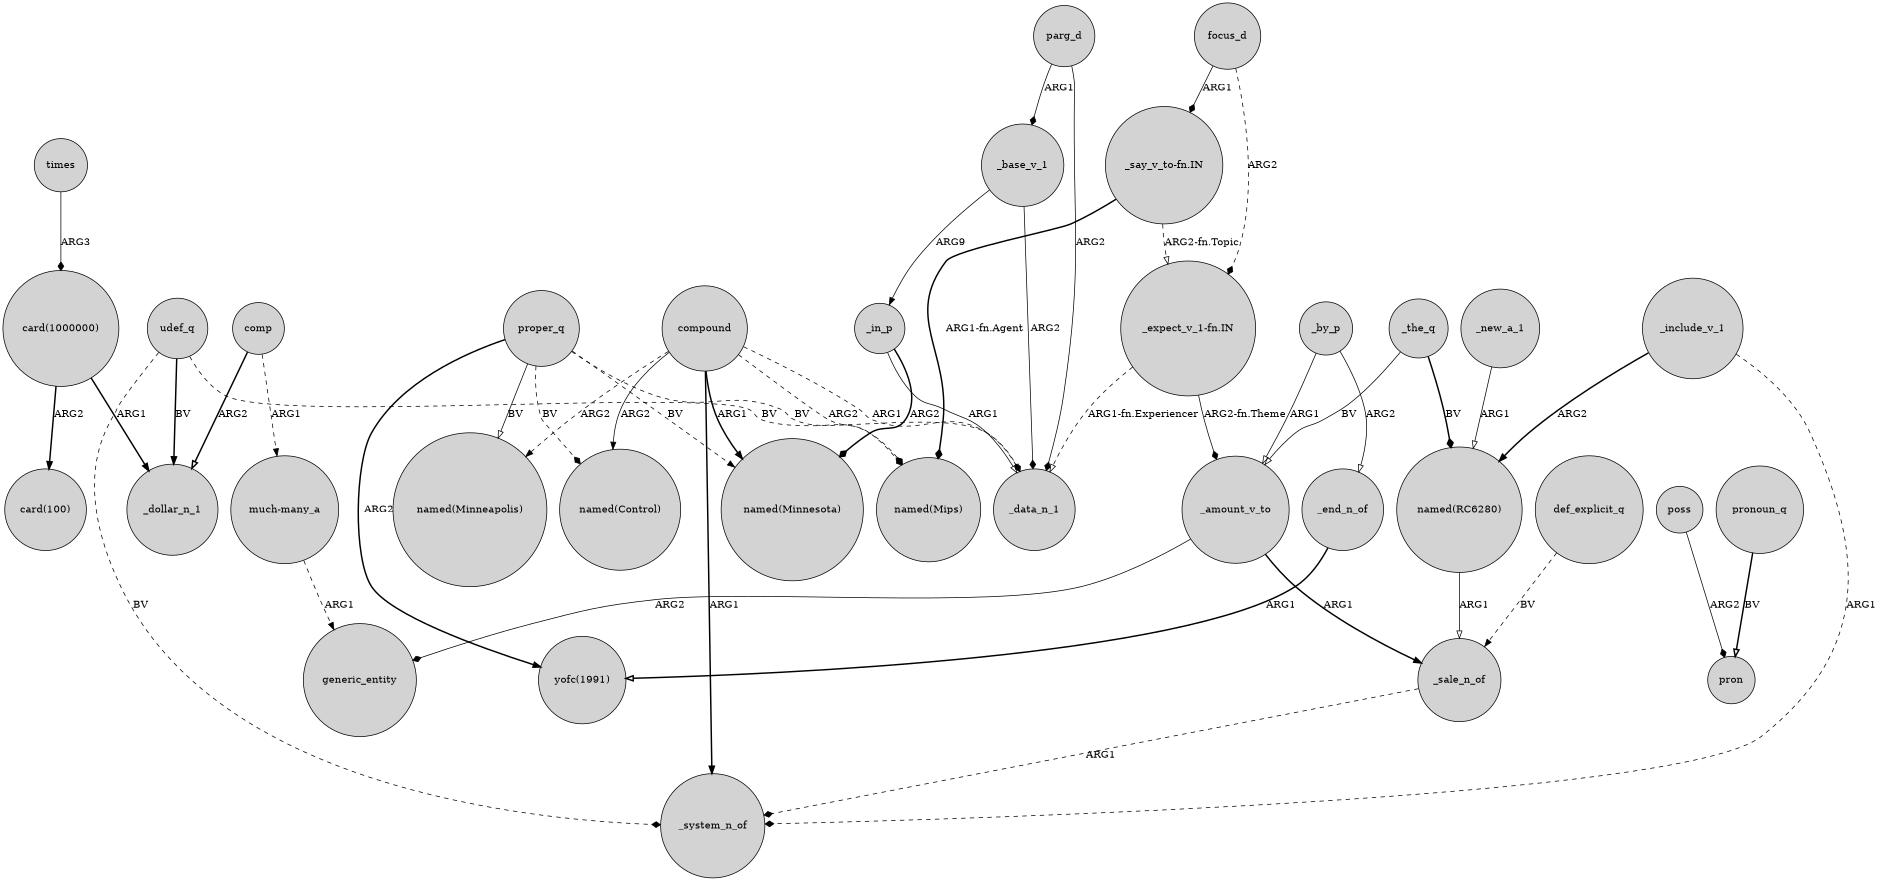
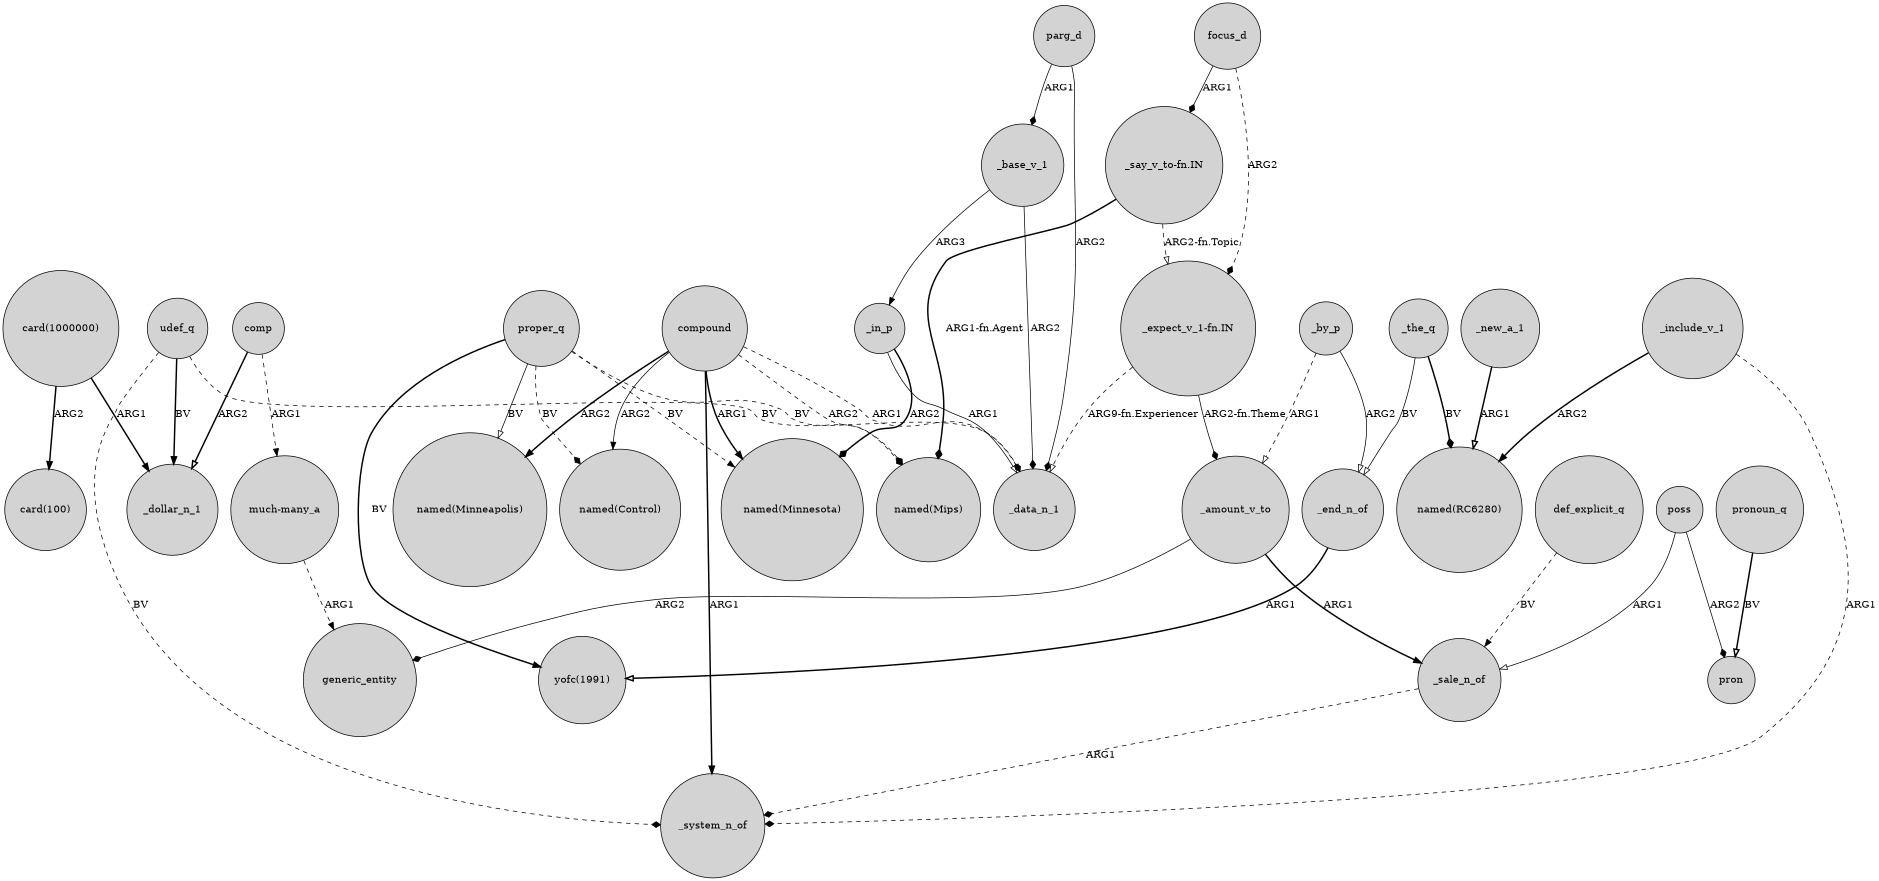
node "times": removed
edge "_base_v_1" -> "_in_p": label "ARG9" -> "ARG3"
edge "compound" -> "named(Minneapolis)": style dashed -> bold
edge "_new_a_1" -> "named(RC6280)": style solid -> bold
edge "_by_p" -> "_amount_v_to": style solid -> dashed
edge "_the_q" -> "_amount_v_to": now "_the_q" -> "_end_n_of"
edge "_expect_v_1-fn.IN" -> "_data_n_1": label "ARG1-fn.Experiencer" -> "ARG9-fn.Experiencer"
edge "proper_q" -> "yofc(1991)": label "ARG2" -> "BV"
edge "named(RC6280)" -> "_sale_n_of": now "poss" -> "_sale_n_of"
